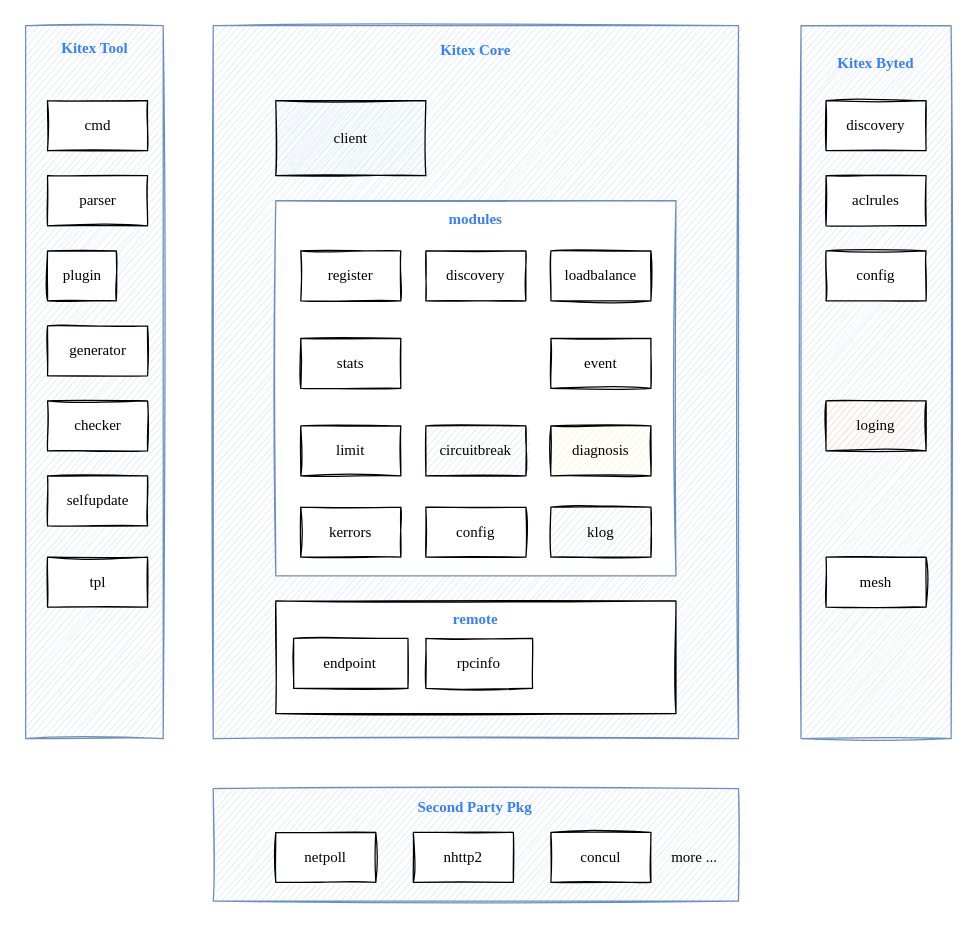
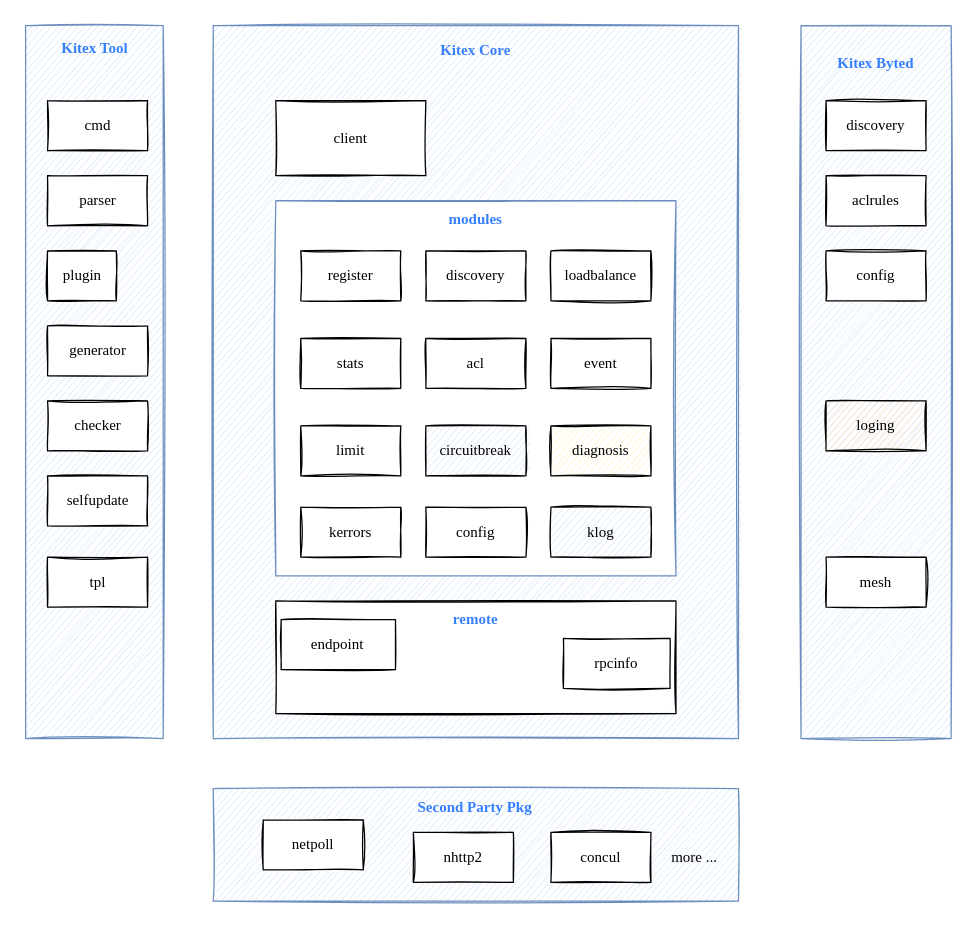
node "client": fillcolor #dae8fc -> #ffffff
node "acl": added
node "endpoint": moved (351, 663) -> (338, 644)
node "rpcinfo": moved (479, 663) -> (616, 663)
node "netpoll": moved (326, 857) -> (313, 844)
